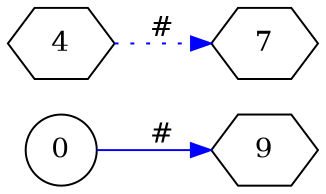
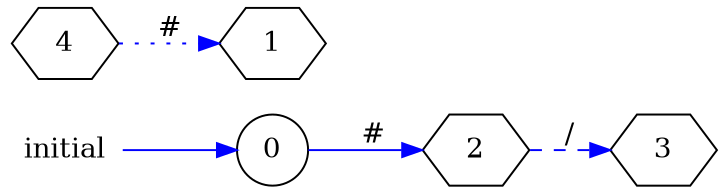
node "7": label "7" -> "1"
node "initial": added
node "9": label "9" -> "2"
node "3": added
